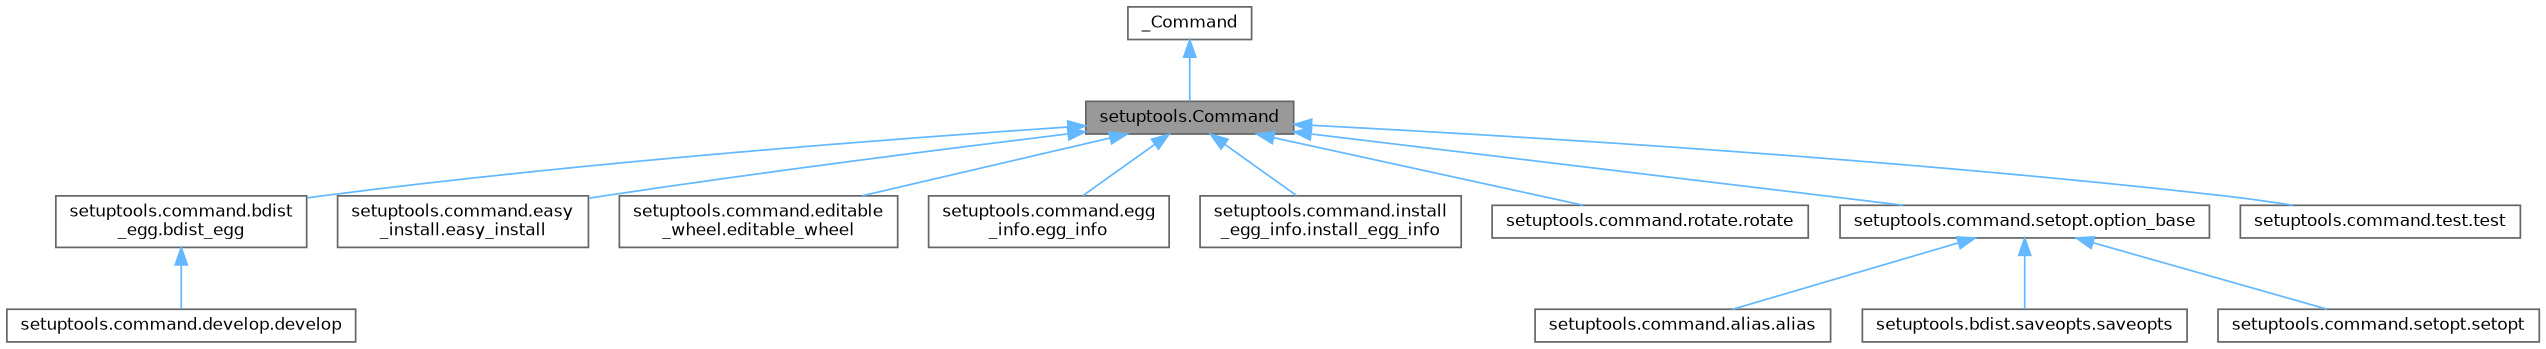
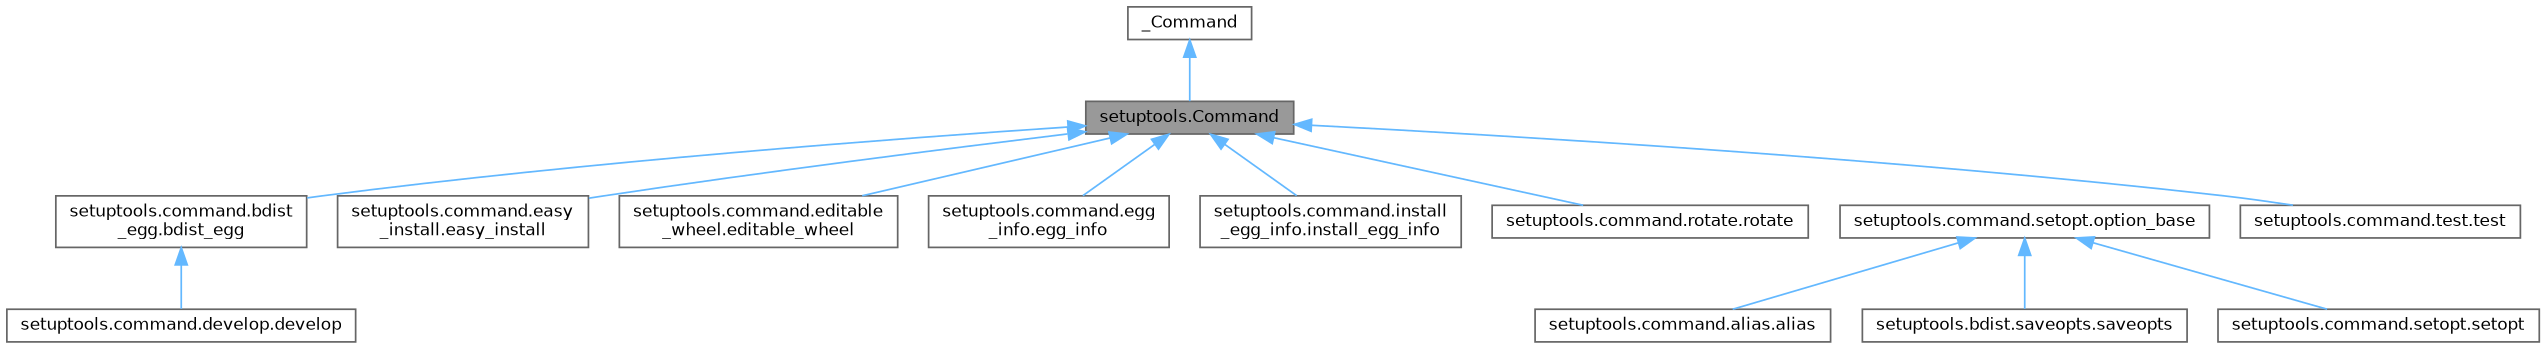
edge "setuptools.command.setopt.option_base" -> "setuptools.Command": removed
